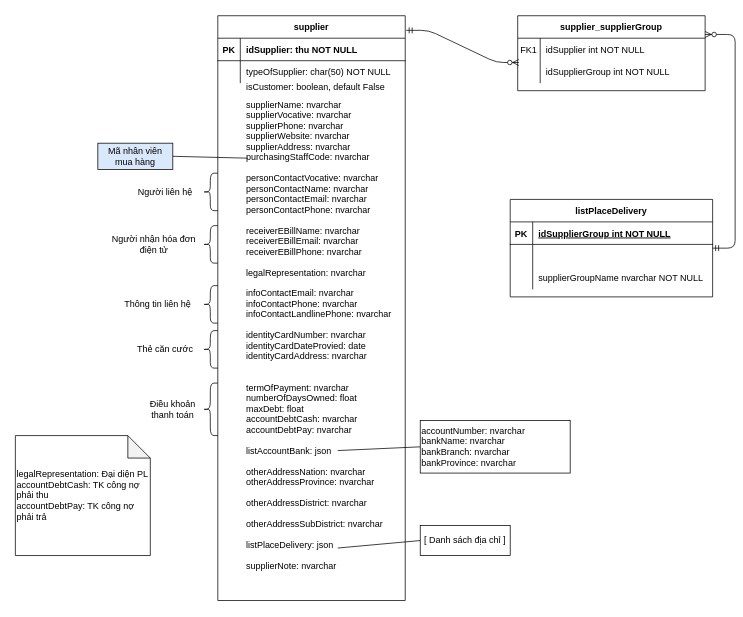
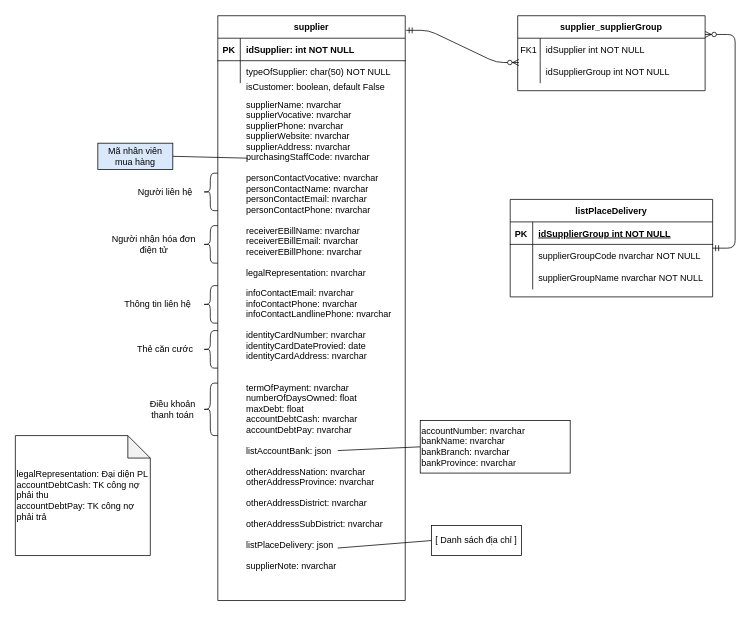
node "idSupplier: thu NOT NULL": label "idSupplier: thu NOT NULL" -> "idSupplier: int NOT NULL"
node "supplierGroupCode nvarchar NOT NULL": added
node "[ Danh sách địa chỉ ]": moved (465, 540) -> (477, 540)
